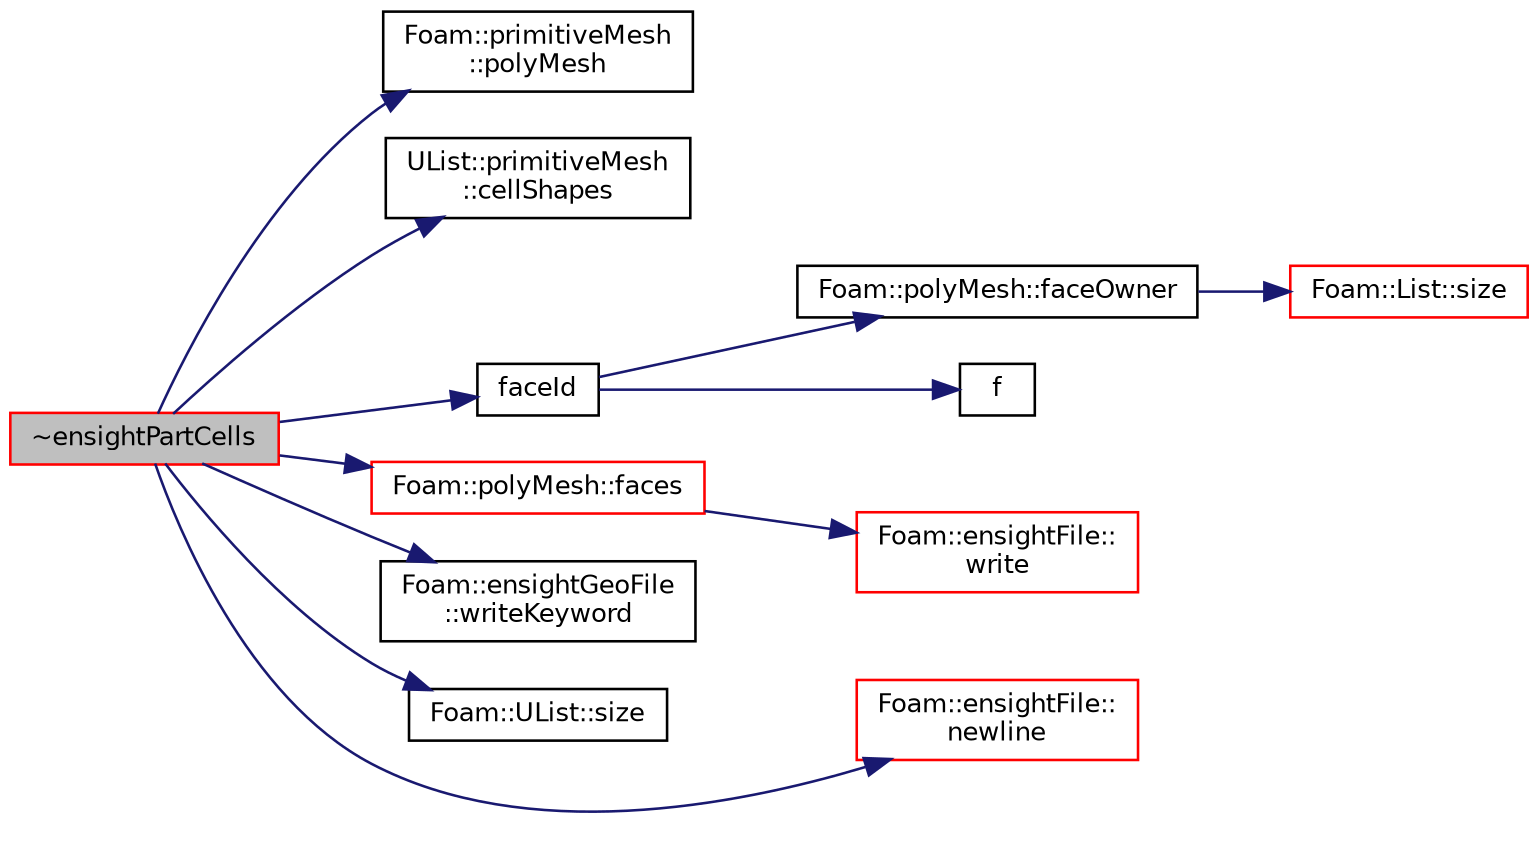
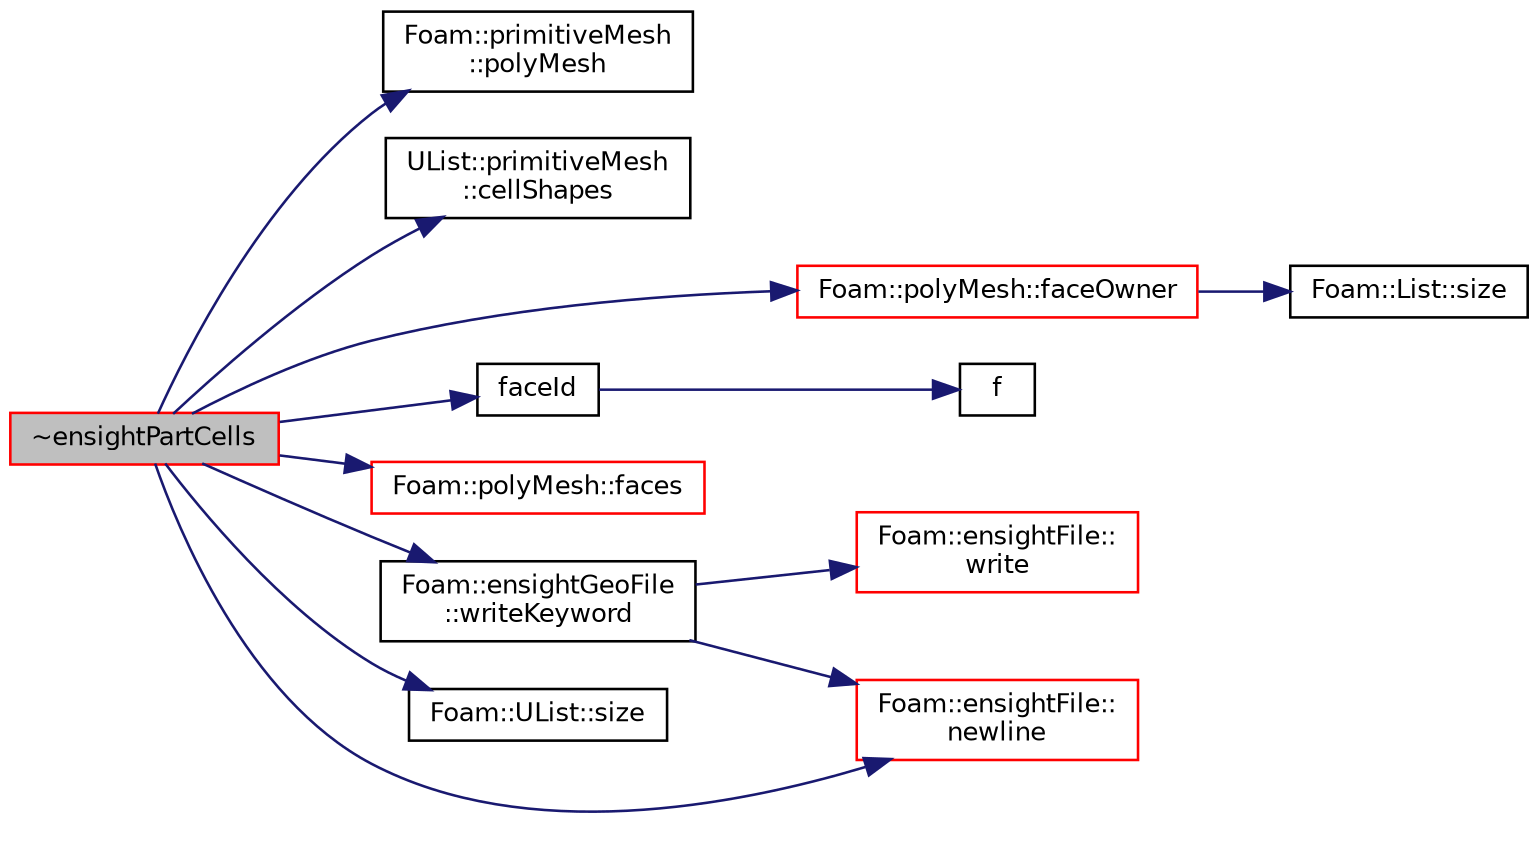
node "Foam::polyMesh::faceOwner": color black -> red
node "Foam::List::size": color red -> black
edge "faceId" -> "Foam::polyMesh::faceOwner": now "~ensightPartCells" -> "Foam::polyMesh::faceOwner"
edge "Foam::polyMesh::faces" -> "Foam::ensightFile:: write": now "Foam::ensightGeoFile ::writeKeyword" -> "Foam::ensightFile:: write"
edge "Foam::ensightGeoFile ::writeKeyword" -> "Foam::ensightFile:: newline": added
